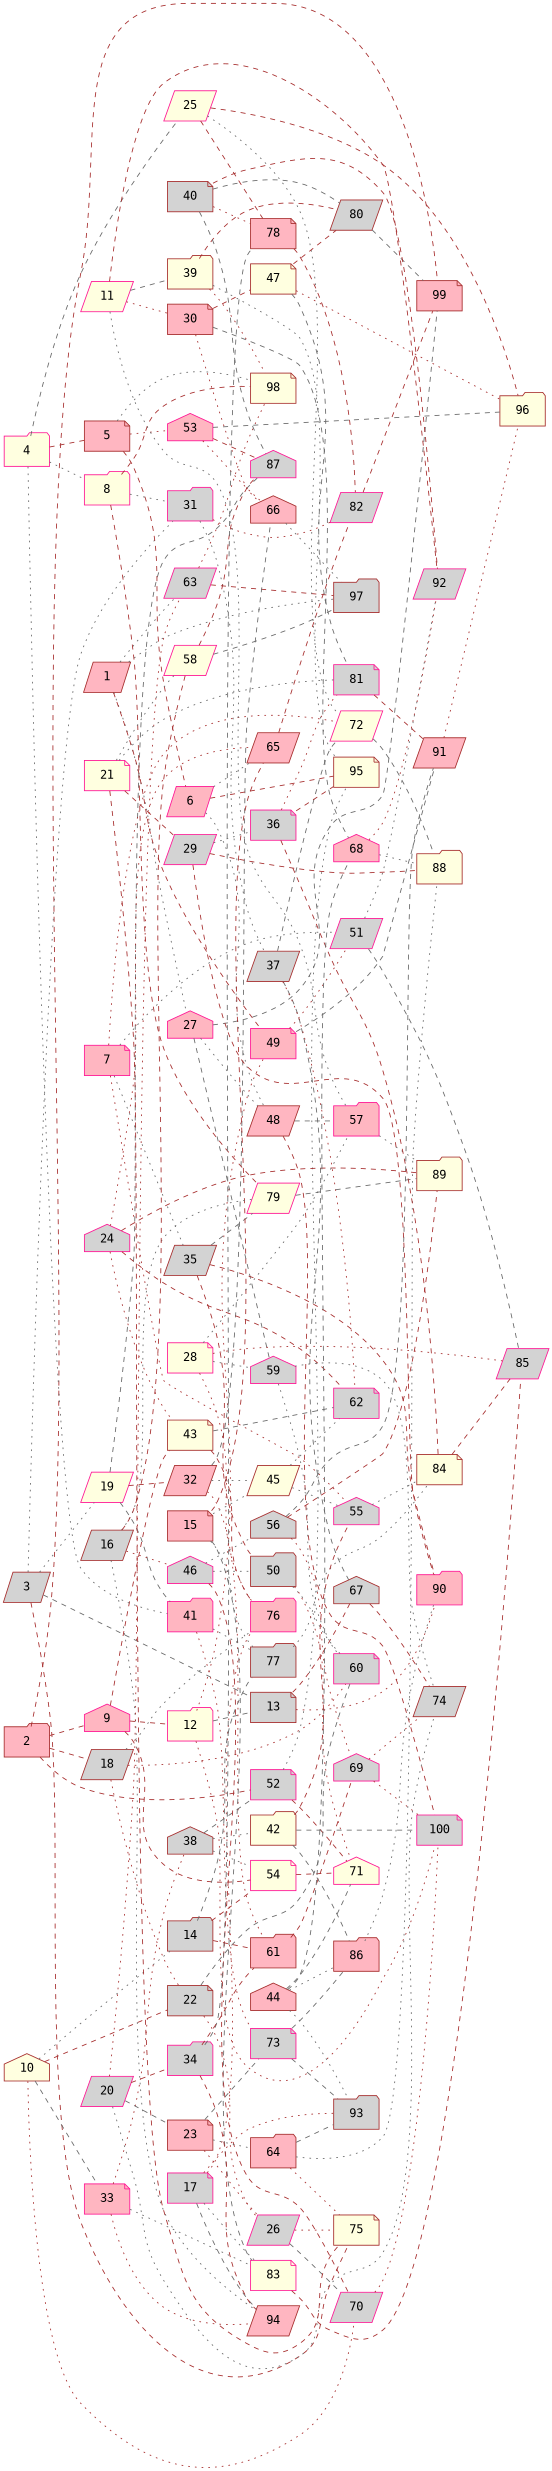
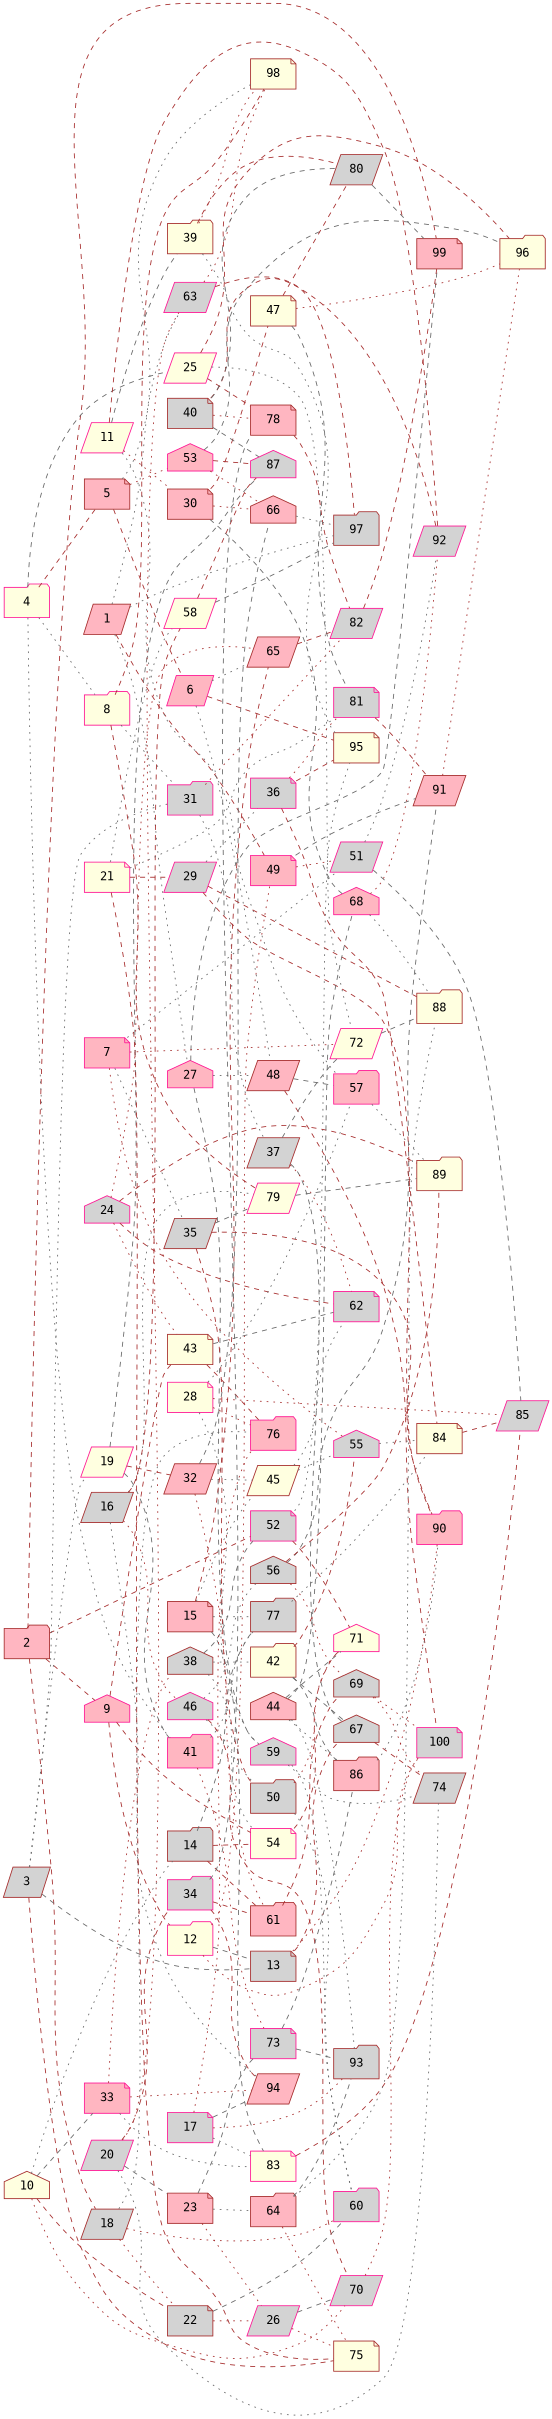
node "60": shape note -> folder
node "69": color deeppink -> brown
edge "42" -- "100": now "42" -- "67"
